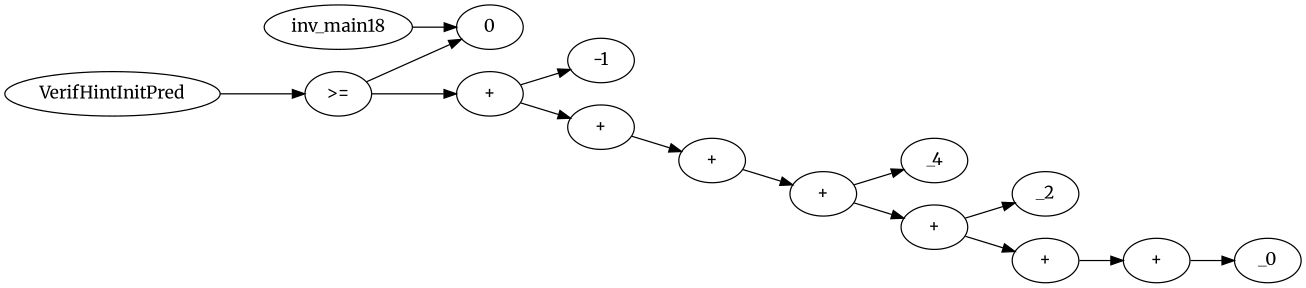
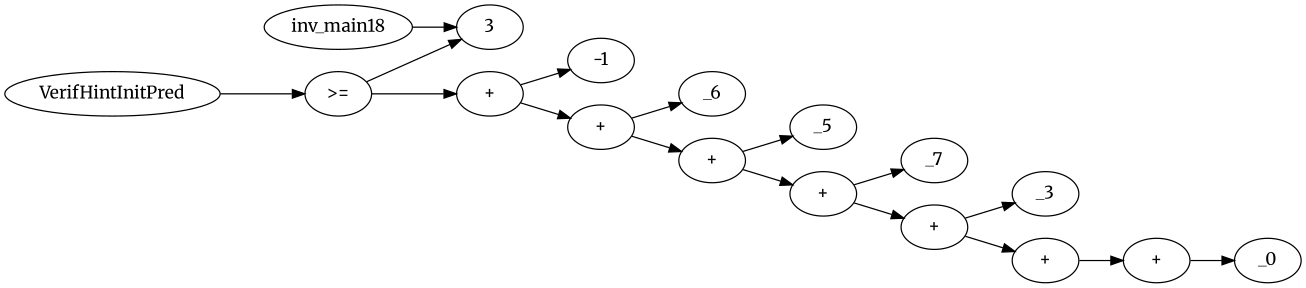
node "0": label "0" -> "3"
node "_6": added
node "_5": added
node "_4": label "_4" -> "_7"
node "_2": label "_2" -> "_3"
